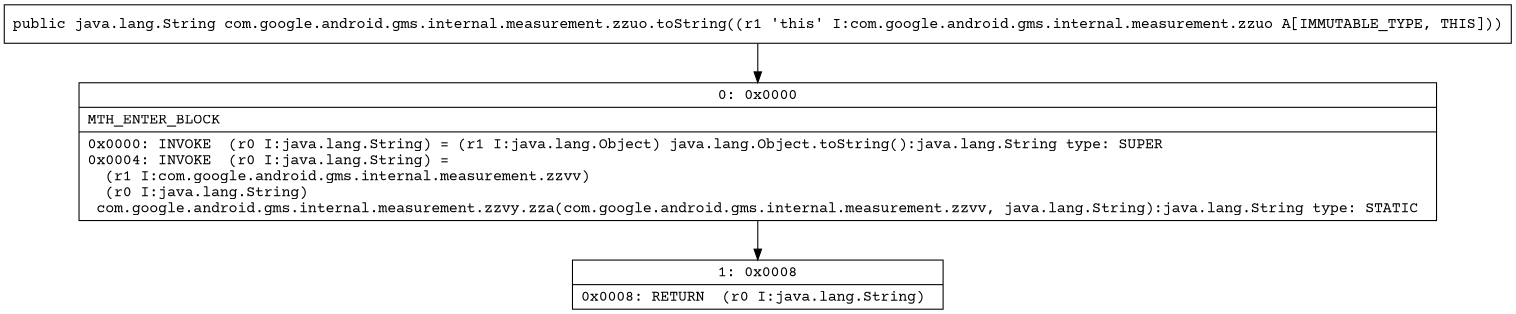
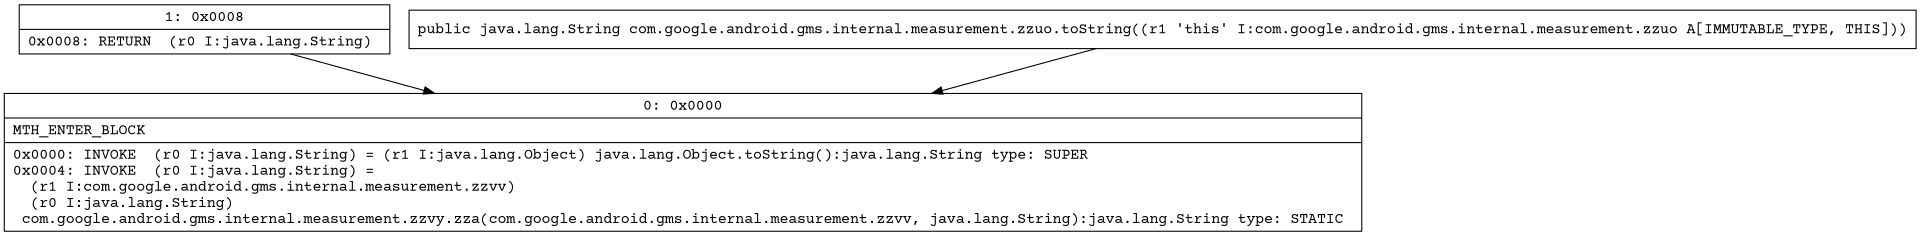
edge "0: 0x0000" -> "1: 0x0008": reversed
